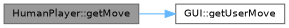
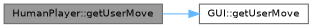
node "HumanPlayer::getMove": label "HumanPlayer::getMove" -> "HumanPlayer::getUserMove"
